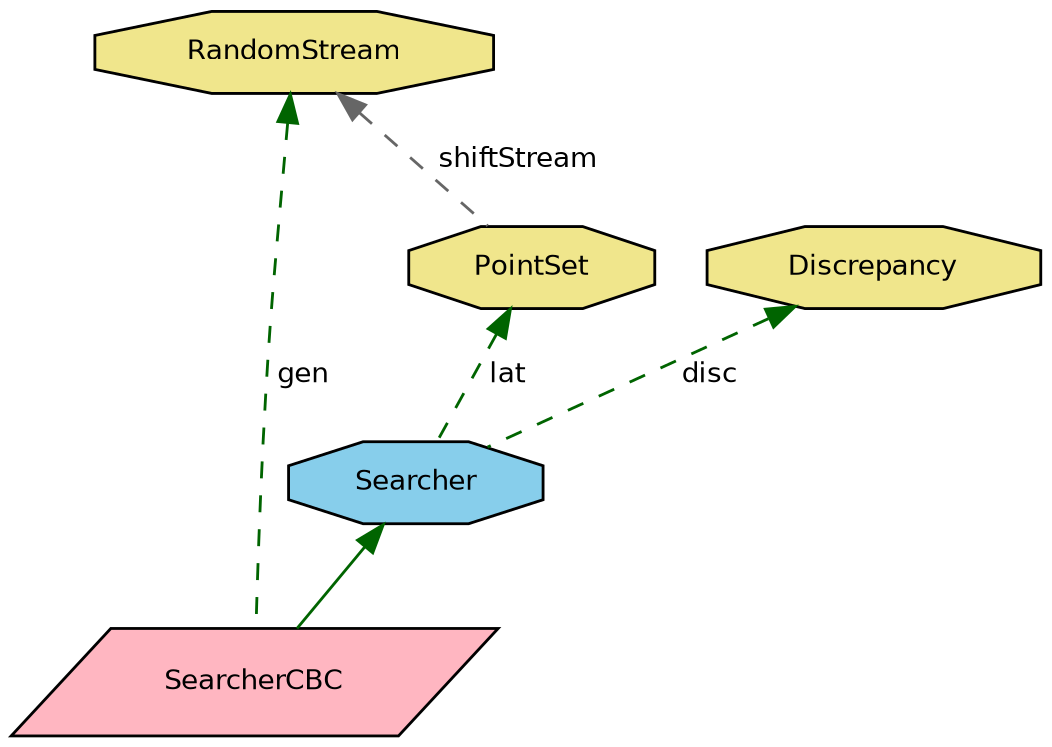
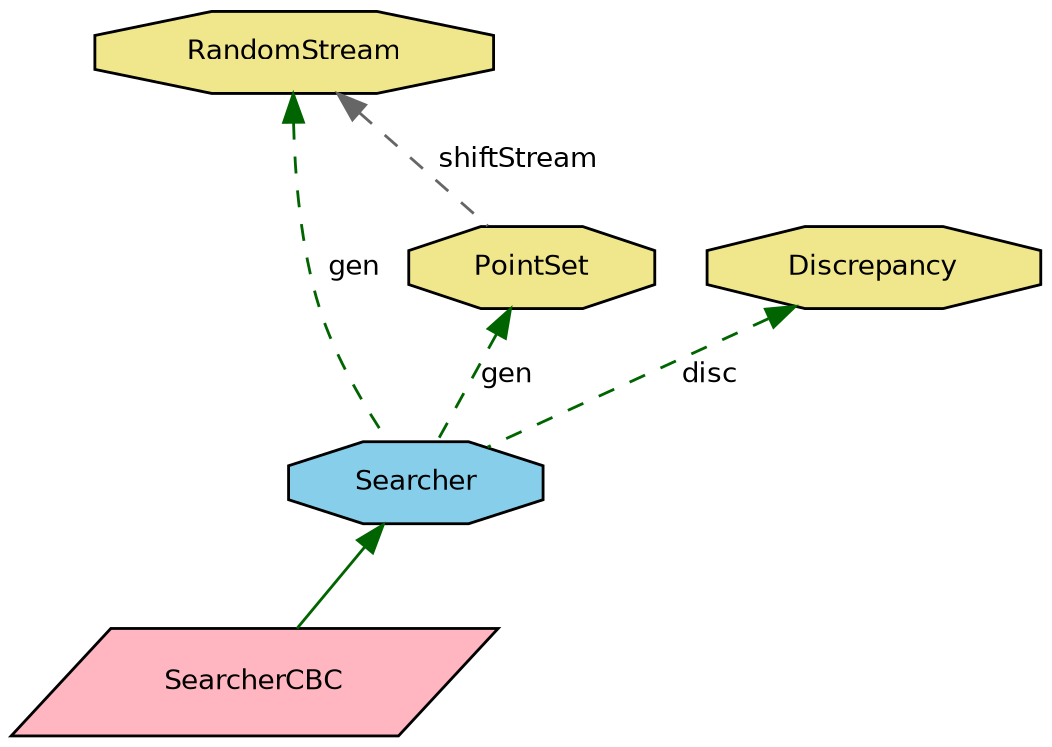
edge "SearcherCBC" -> "RandomStream": now "Searcher" -> "RandomStream"
edge "Searcher" -> "PointSet": label " lat" -> " gen"
